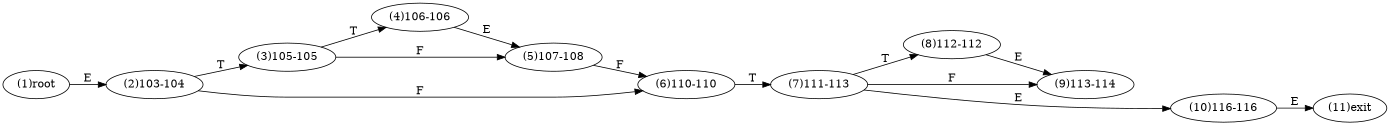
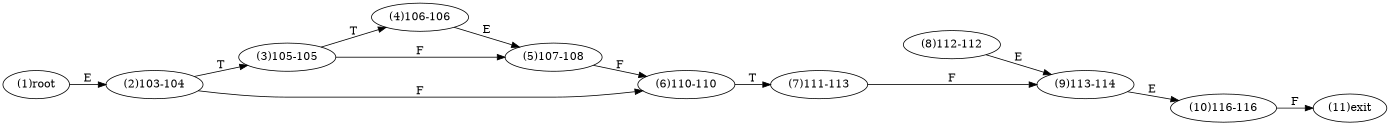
edge "(7)111-113" -> "(8)112-112": removed, label "T"
edge "(10)116-116" -> "(11)exit": label "E" -> "F"
edge "(7)111-113" -> "(10)116-116": now "(9)113-114" -> "(10)116-116"
